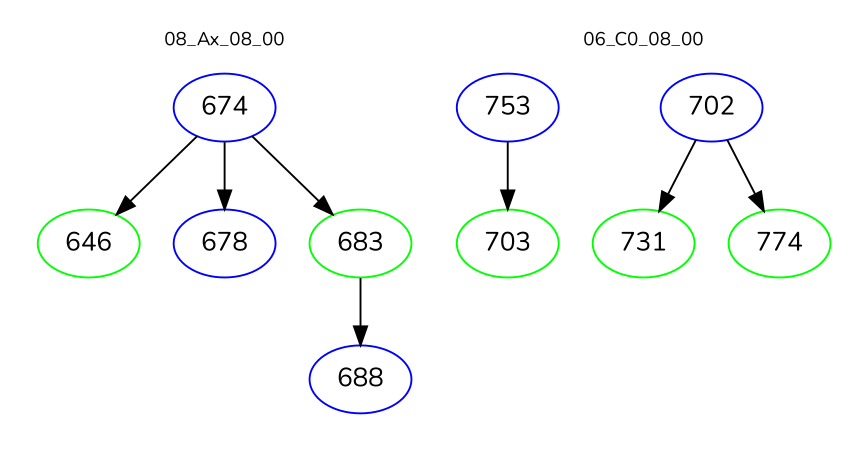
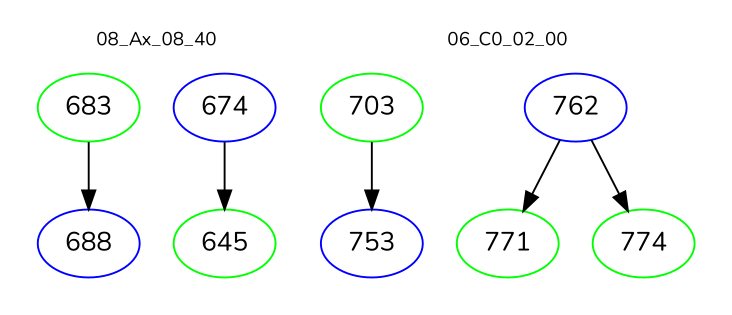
cluster "08_Ax_08_00": label "08_Ax_08_00" -> "08_Ax_08_40"
cluster "06_C0_08_00": label "06_C0_08_00" -> "06_C0_02_00"
node "702": label "702" -> "762"
edge "753" -> "703": reversed
edge "674" -> "683": removed
node "646": label "646" -> "645"
node "678": removed
node "731": label "731" -> "771"
